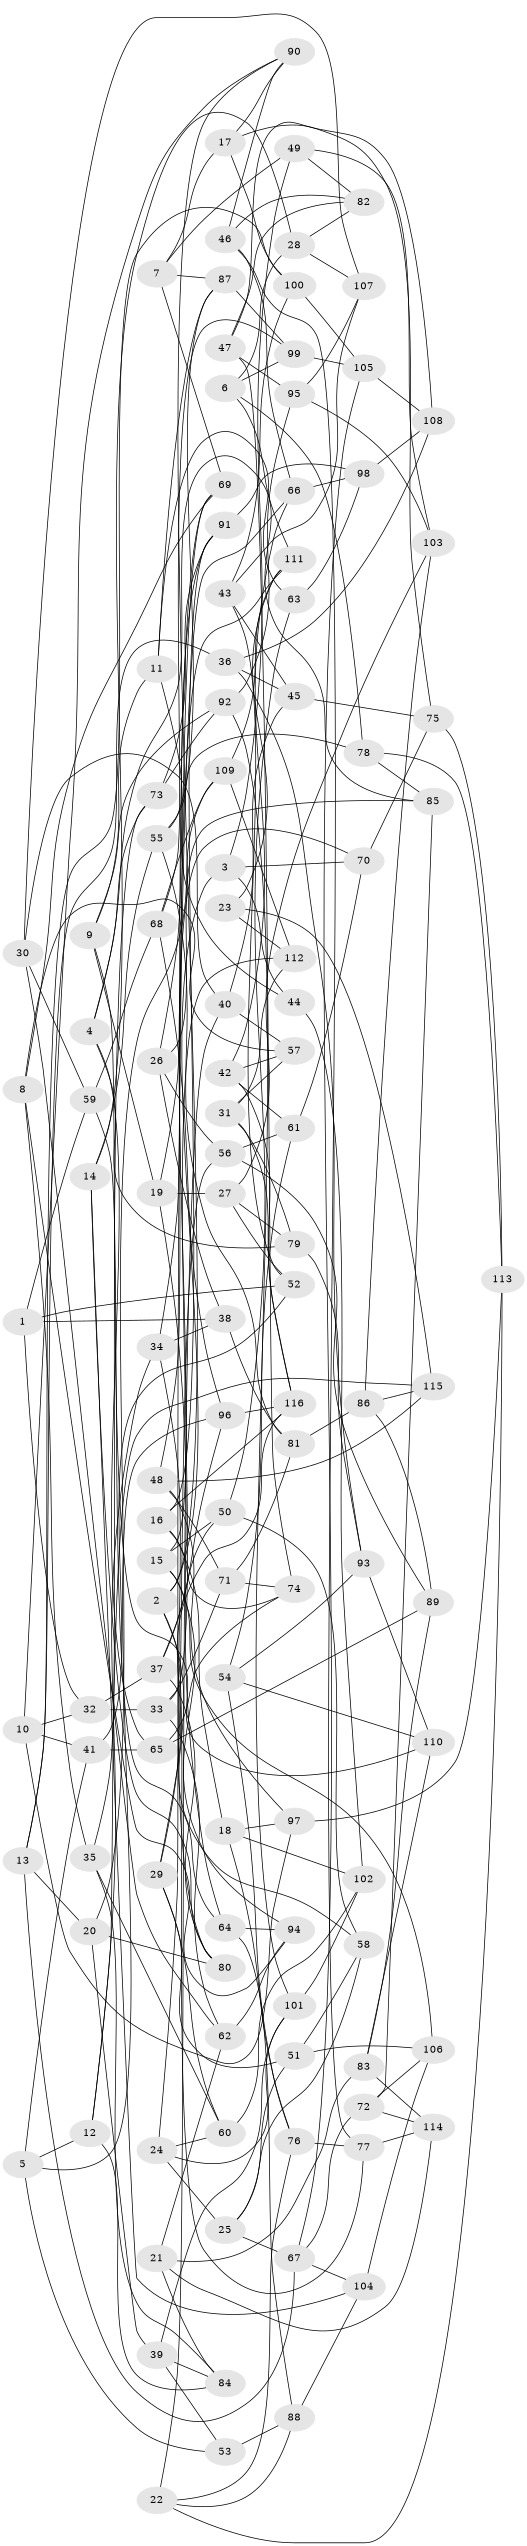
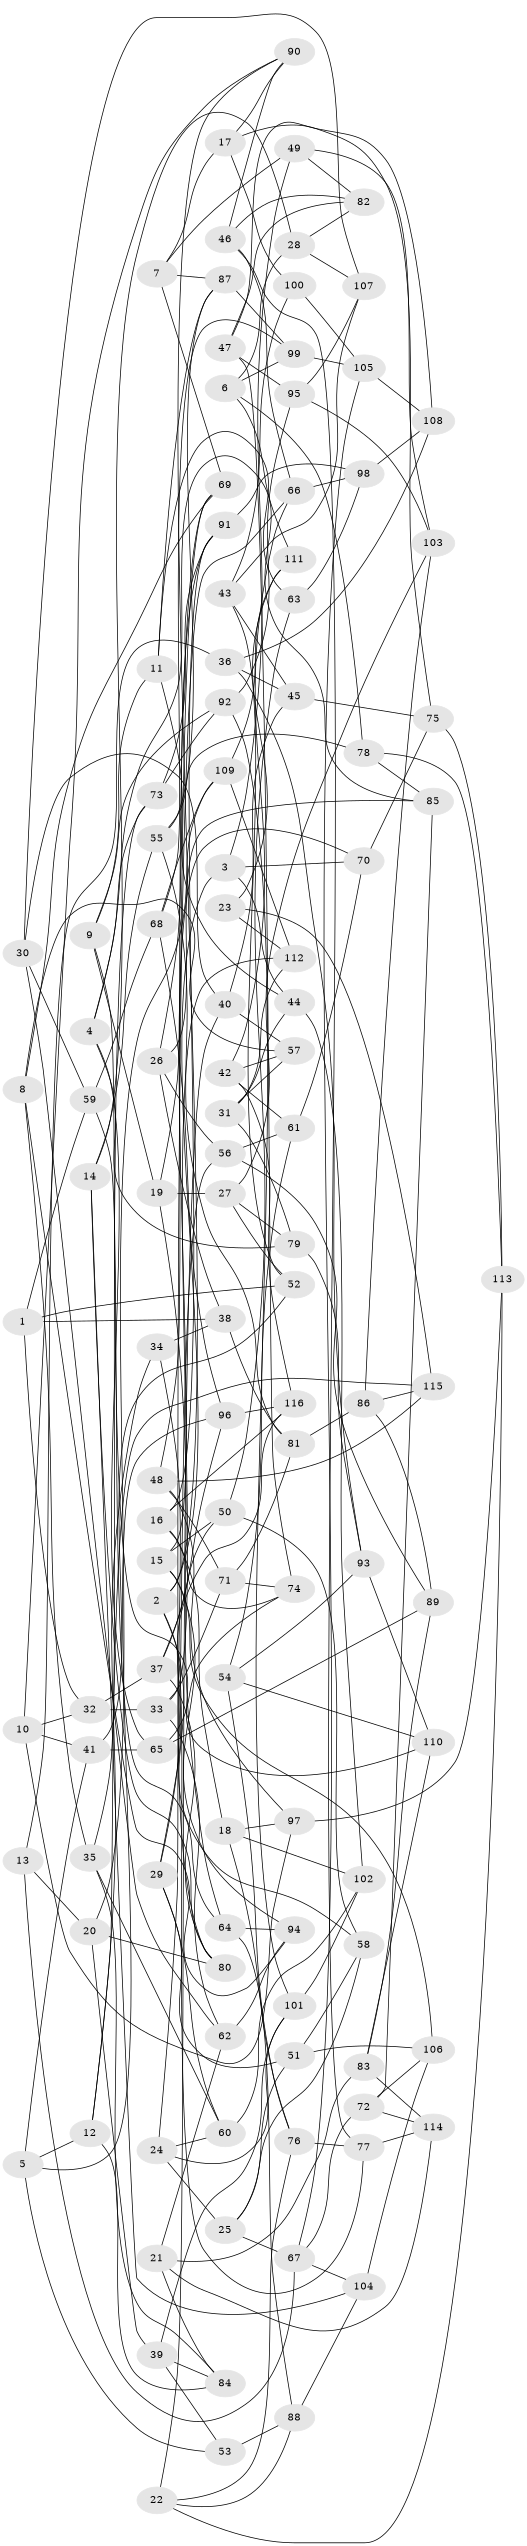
edge "111" -- "34": removed
edge "100" -- "13": removed
edge "31" -- "116": now "31" -- "44"
